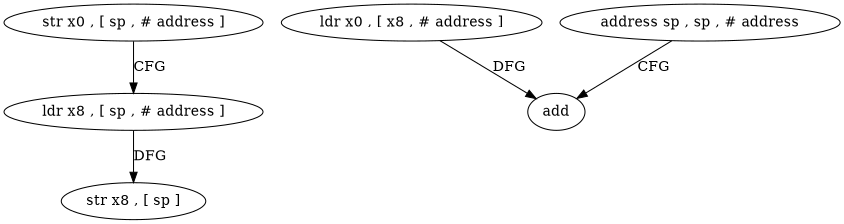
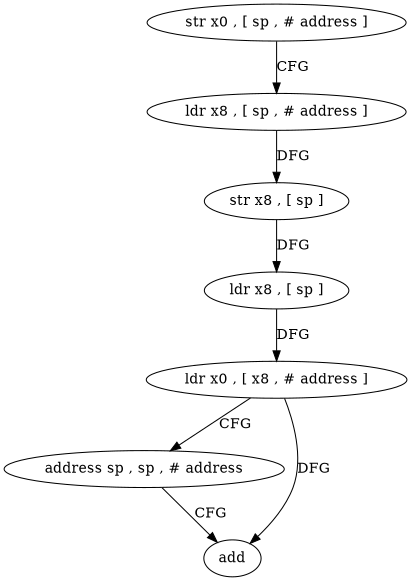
node "ldr x8 , [ sp ]": added
edge "ldr x0 , [ x8 , # address ]" -> "address sp , sp , # address": added, label "CFG"
